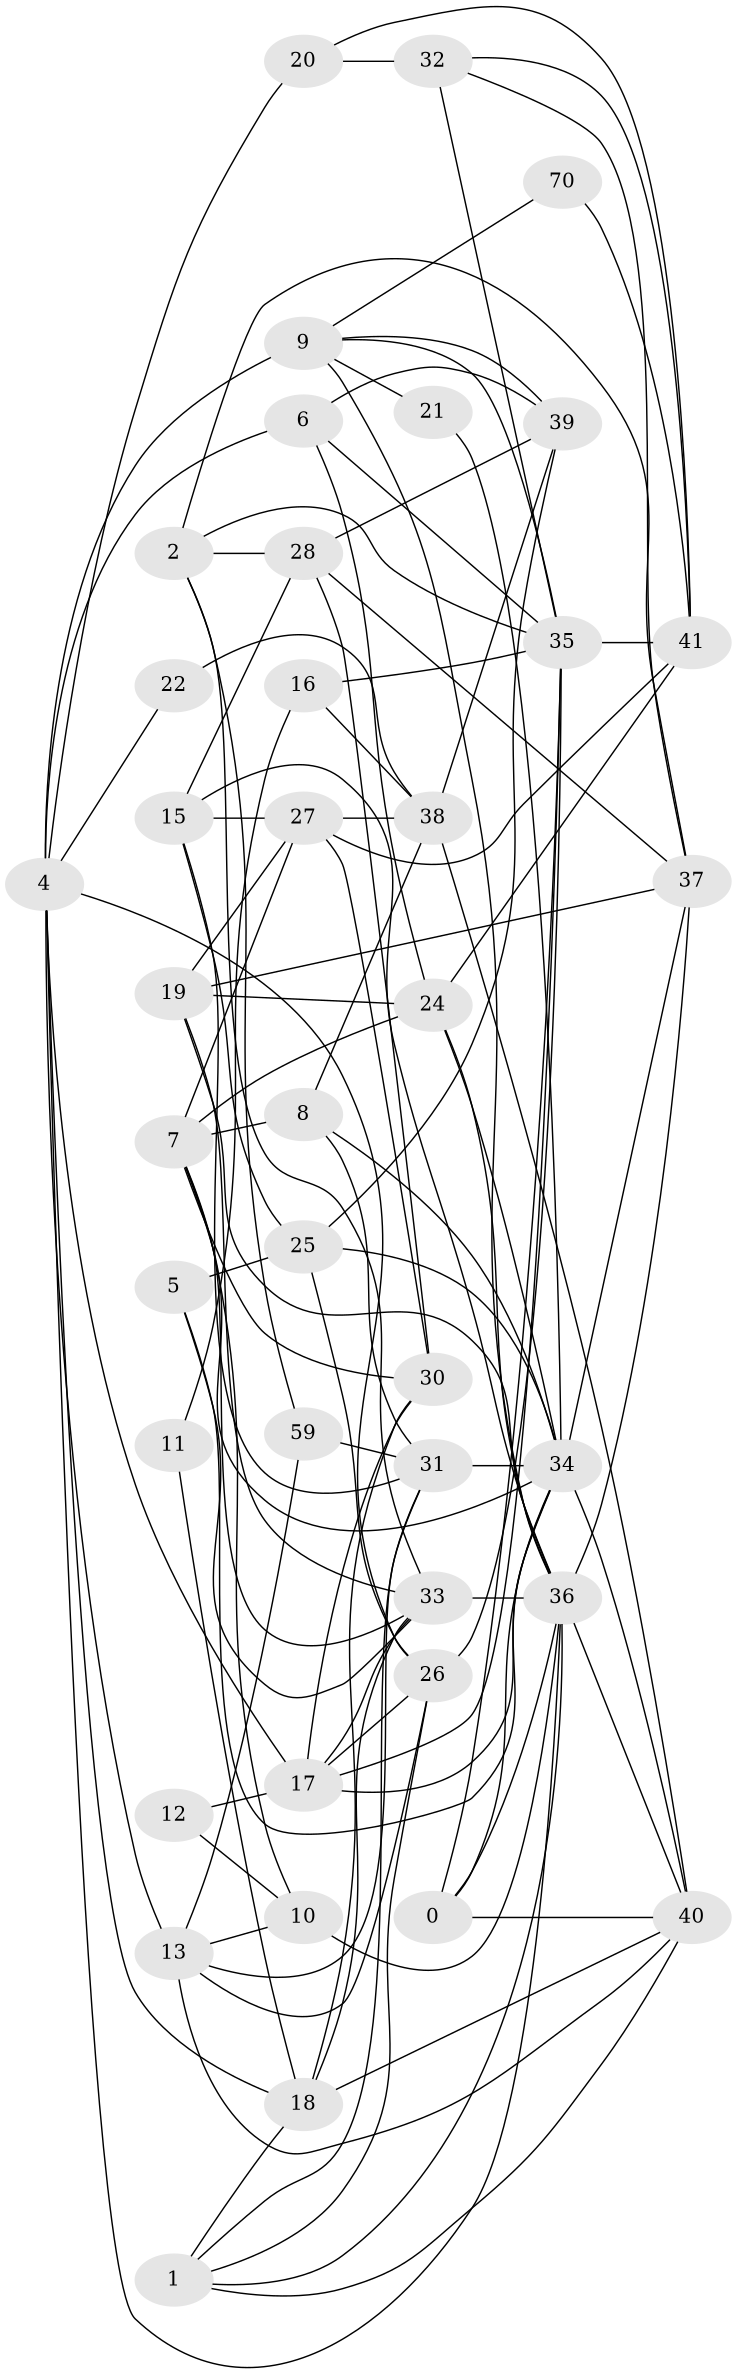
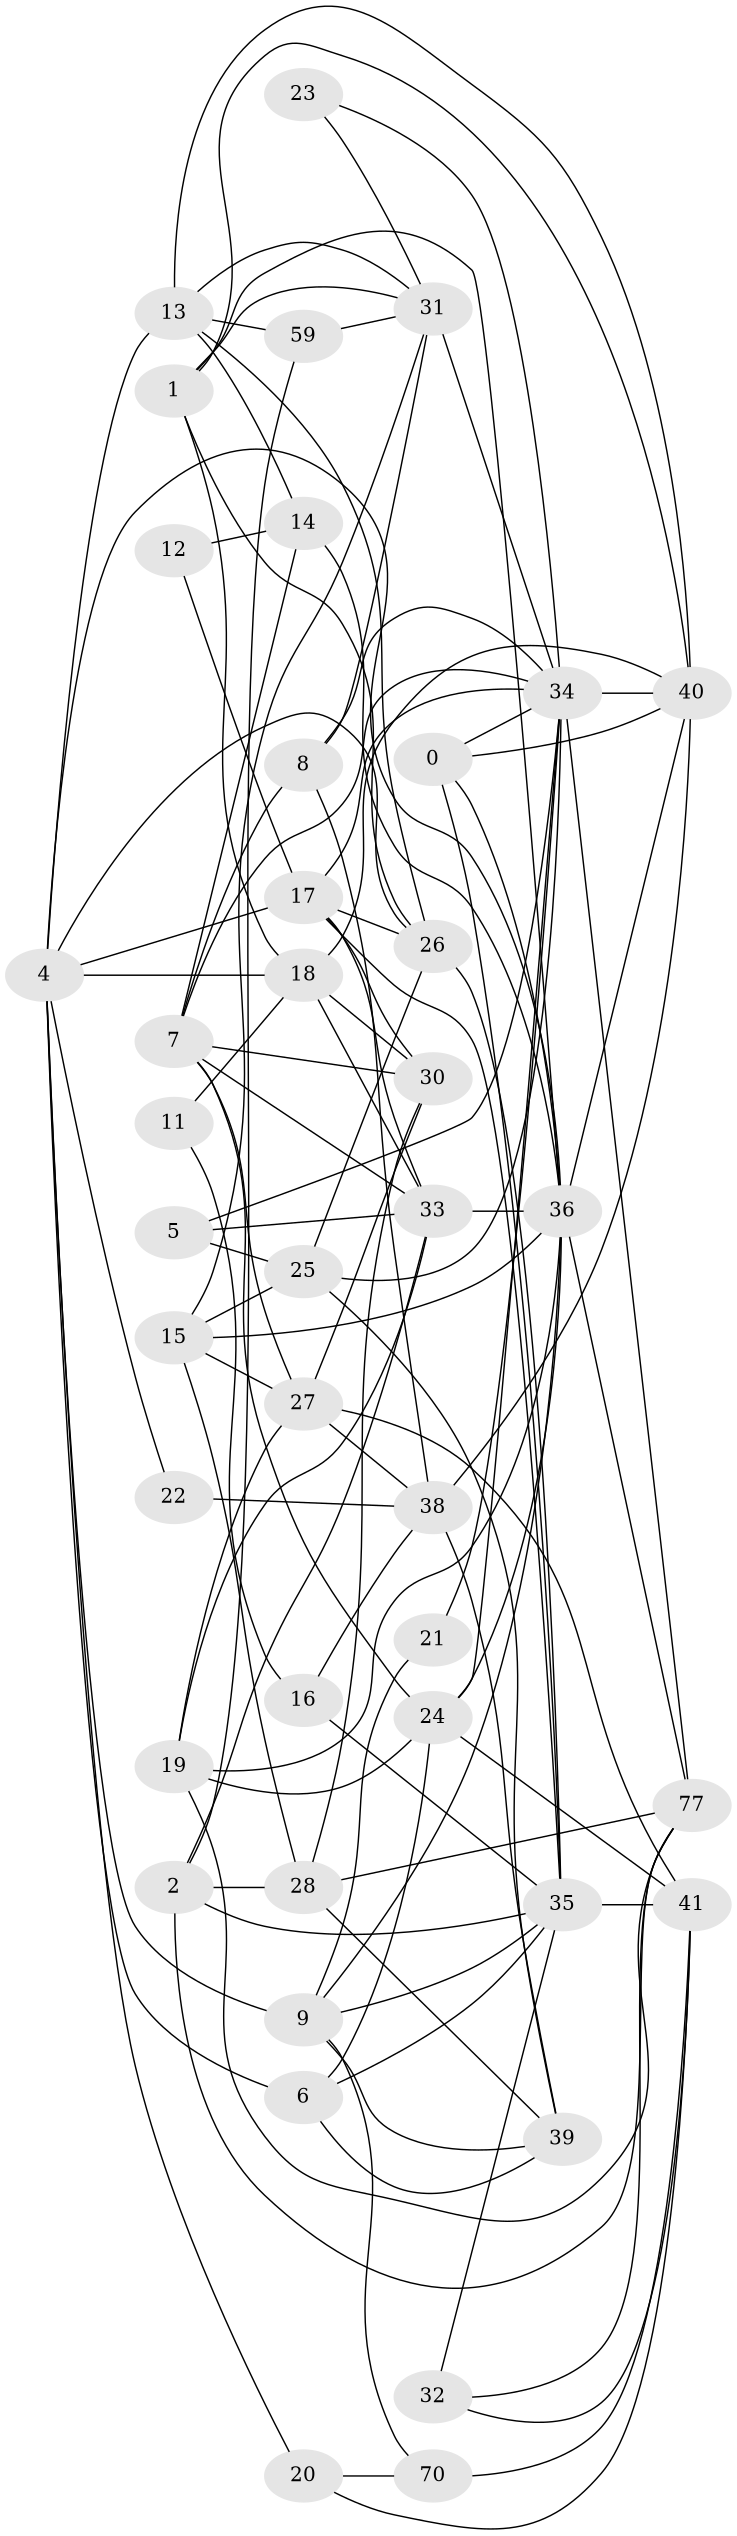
edge "20" -- "32": now "20" -- "70"
node "23": added
node "37": label "37" -> "77"
node "10": label "10" -> "14"
